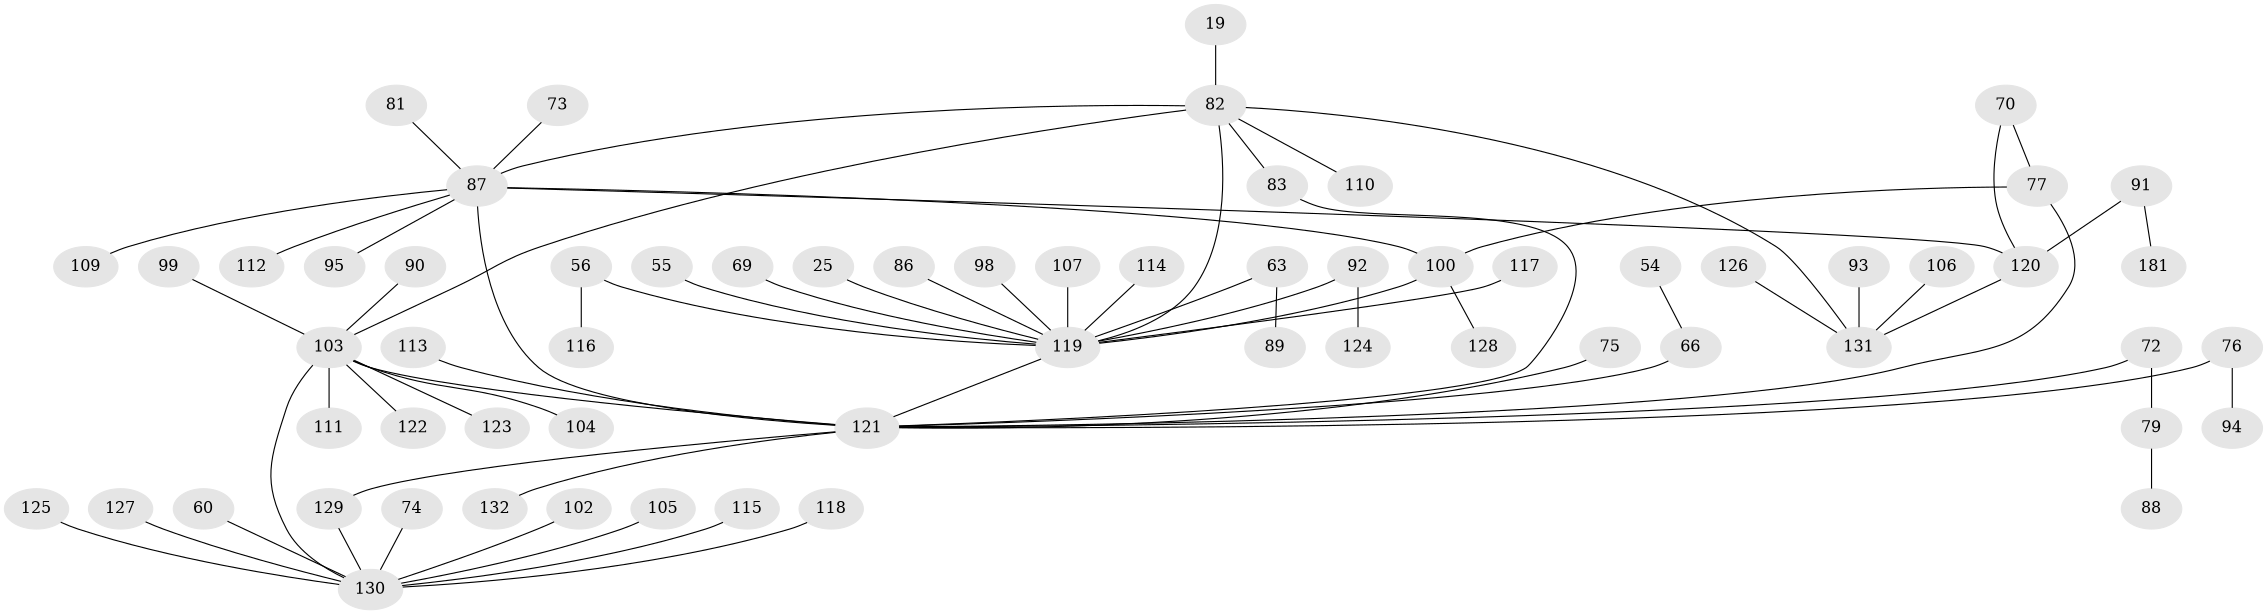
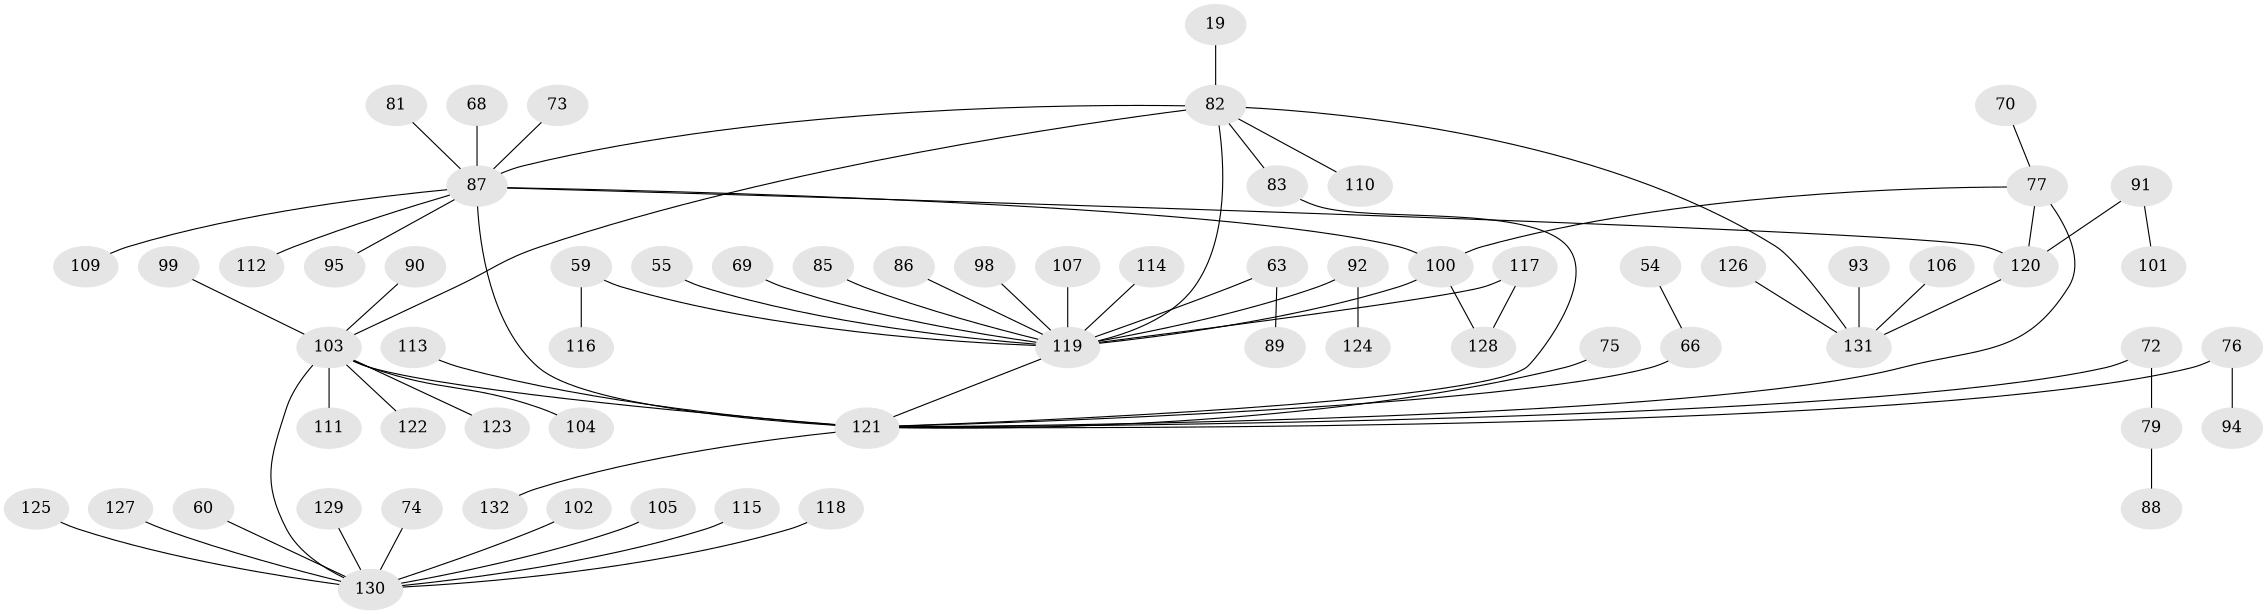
node "68": added
edge "70" -- "120": now "77" -- "120"
node "56": label "56" -> "59"
node "25": label "25" -> "85"
node "181": label "181" -> "101"
edge "117" -- "128": added
edge "121" -- "129": removed
